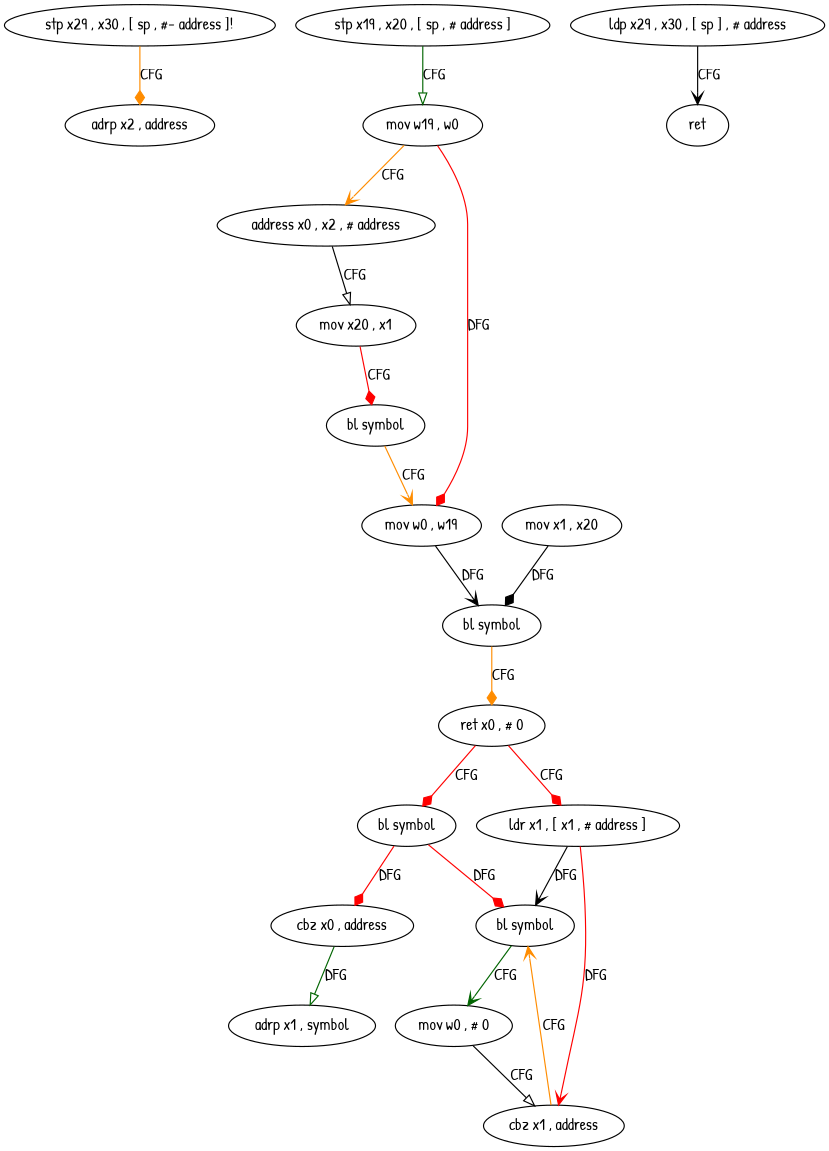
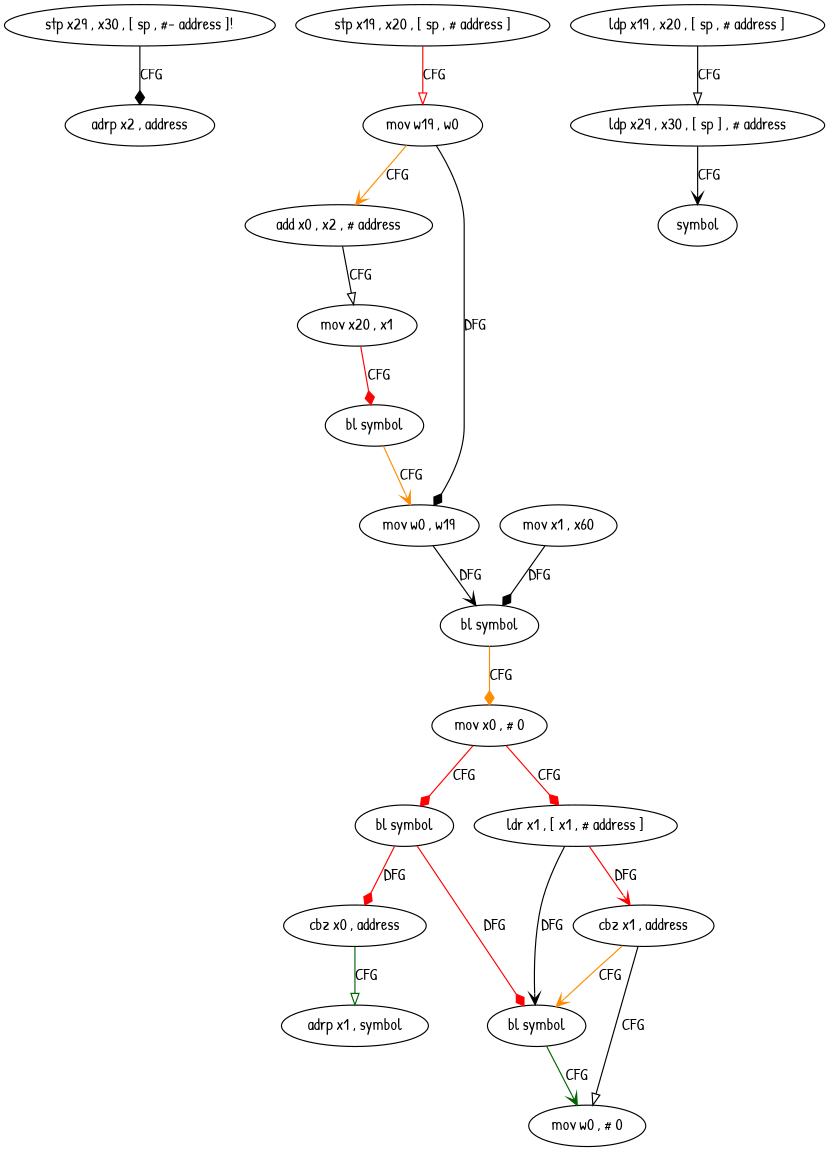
node "ldp x19 , x20 , [ sp , # address ]": added
edge "stp x29 , x30 , [ sp , #- address ]!" -> "adrp x2 , address": color darkorange -> black
edge "stp x19 , x20 , [ sp , # address ]" -> "mov w19 , w0": color darkgreen -> red
node "ret": label "ret" -> "symbol"
node "address x0 , x2 , # address": label "address x0 , x2 , # address" -> "add x0 , x2 , # address"
edge "mov w19 , w0" -> "mov w0 , w19": color red -> black
node "mov x1 , x20": label "mov x1 , x20" -> "mov x1 , x60"
node "ret x0 , # 0": label "ret x0 , # 0" -> "mov x0 , # 0"
edge "cbz x0 , address" -> "adrp x1 , symbol": label "DFG" -> "CFG"
edge "mov w0 , # 0" -> "cbz x1 , address": reversed
